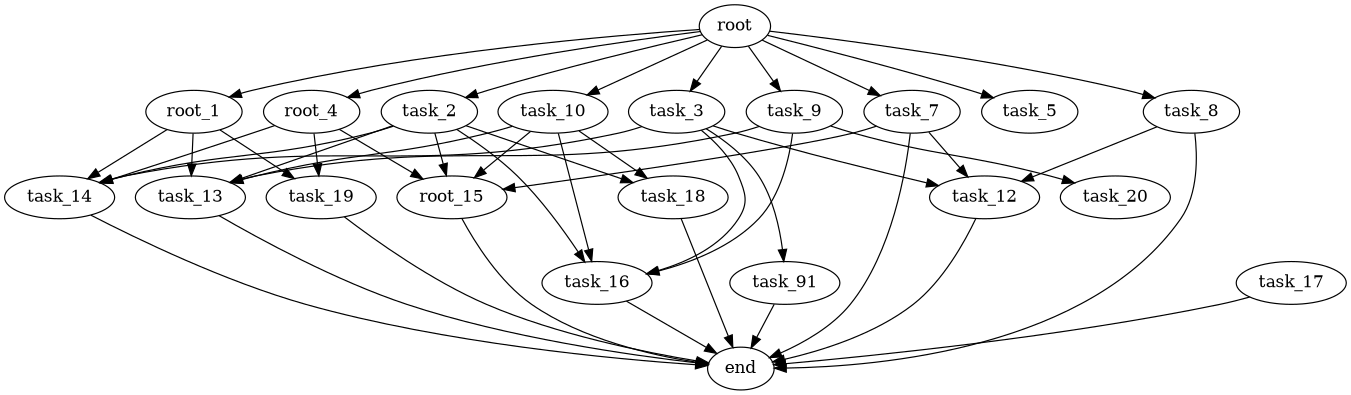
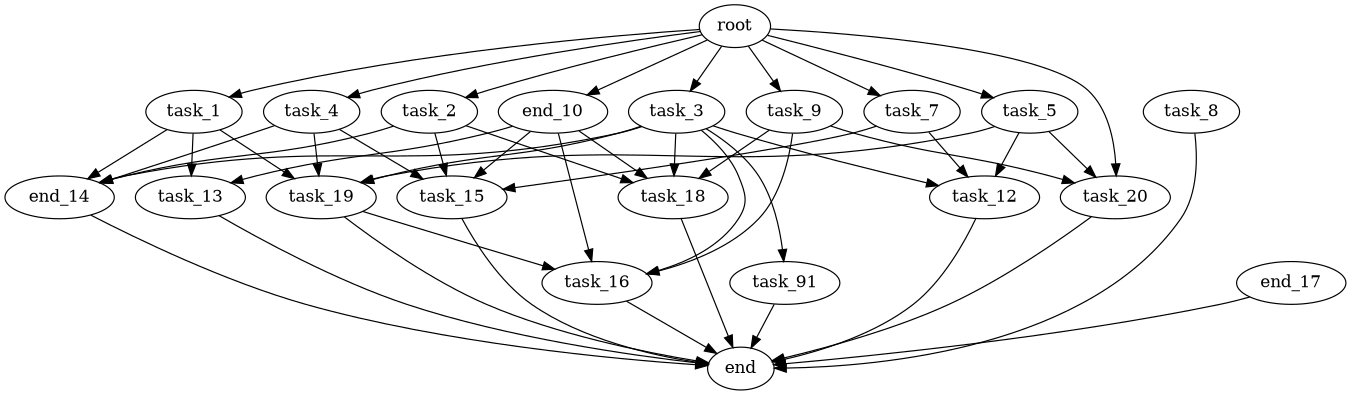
edge "root" -> "task_8": now "root" -> "task_20"
node "root_1": label "root_1" -> "task_1"
node "root_4": label "root_4" -> "task_4"
node "task_10": label "task_10" -> "end_10"
edge "task_3" -> "task_18": added
edge "task_5" -> "task_20": added
edge "task_2" -> "task_13": removed
edge "task_8" -> "task_12": now "task_5" -> "task_12"
edge "task_9" -> "task_13": now "task_9" -> "task_18"
edge "task_3" -> "task_19": added
edge "task_5" -> "task_19": added
edge "task_2" -> "task_16": now "task_19" -> "task_16"
node "task_14": label "task_14" -> "end_14"
node "root_15": label "root_15" -> "task_15"
edge "task_7" -> "end": now "task_20" -> "end"
node "task_17": label "task_17" -> "end_17"
